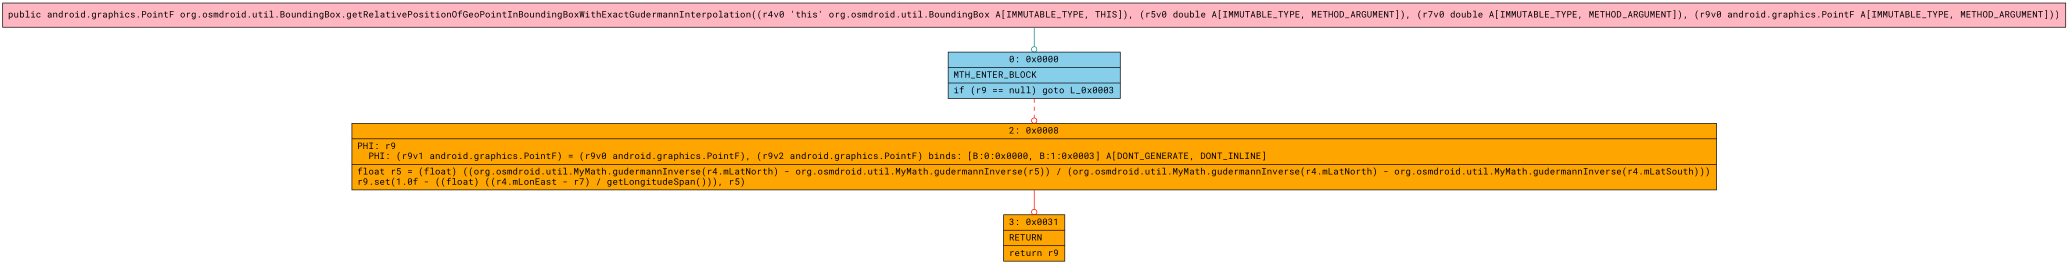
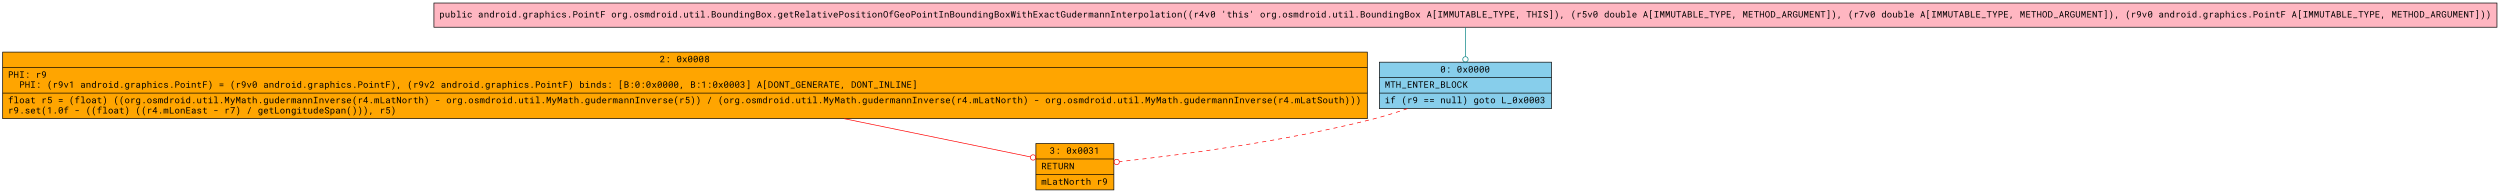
edge "0: 0x0000" -> "2: 0x0008": now "0: 0x0000" -> "3: 0x0031"
node "3: 0x0031": text "return r9" -> "mLatNorth r9"
